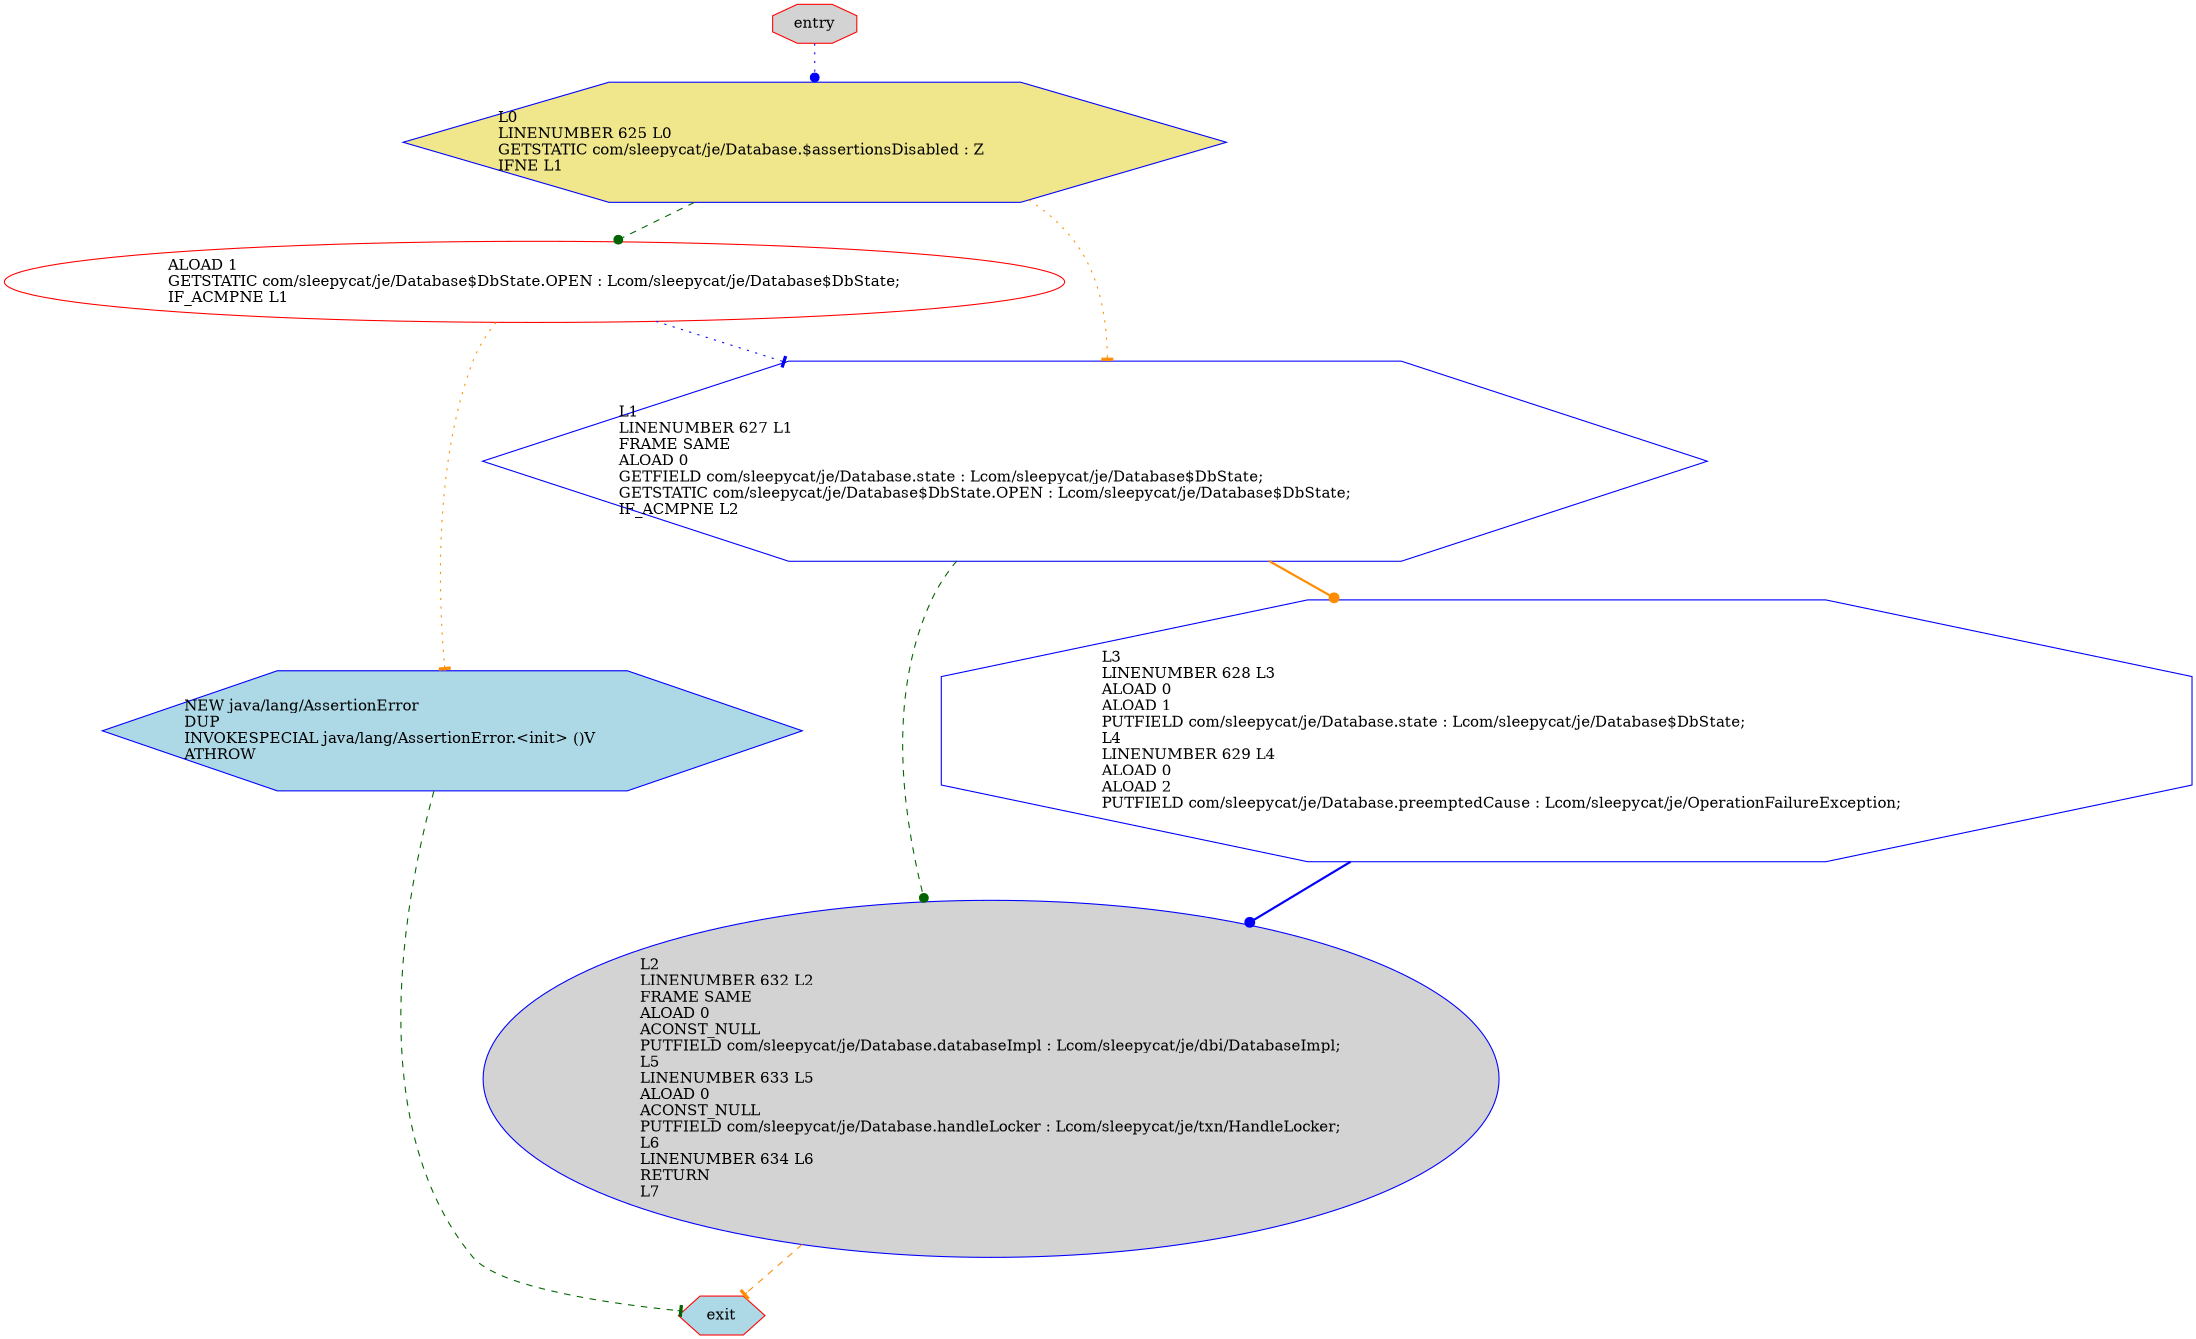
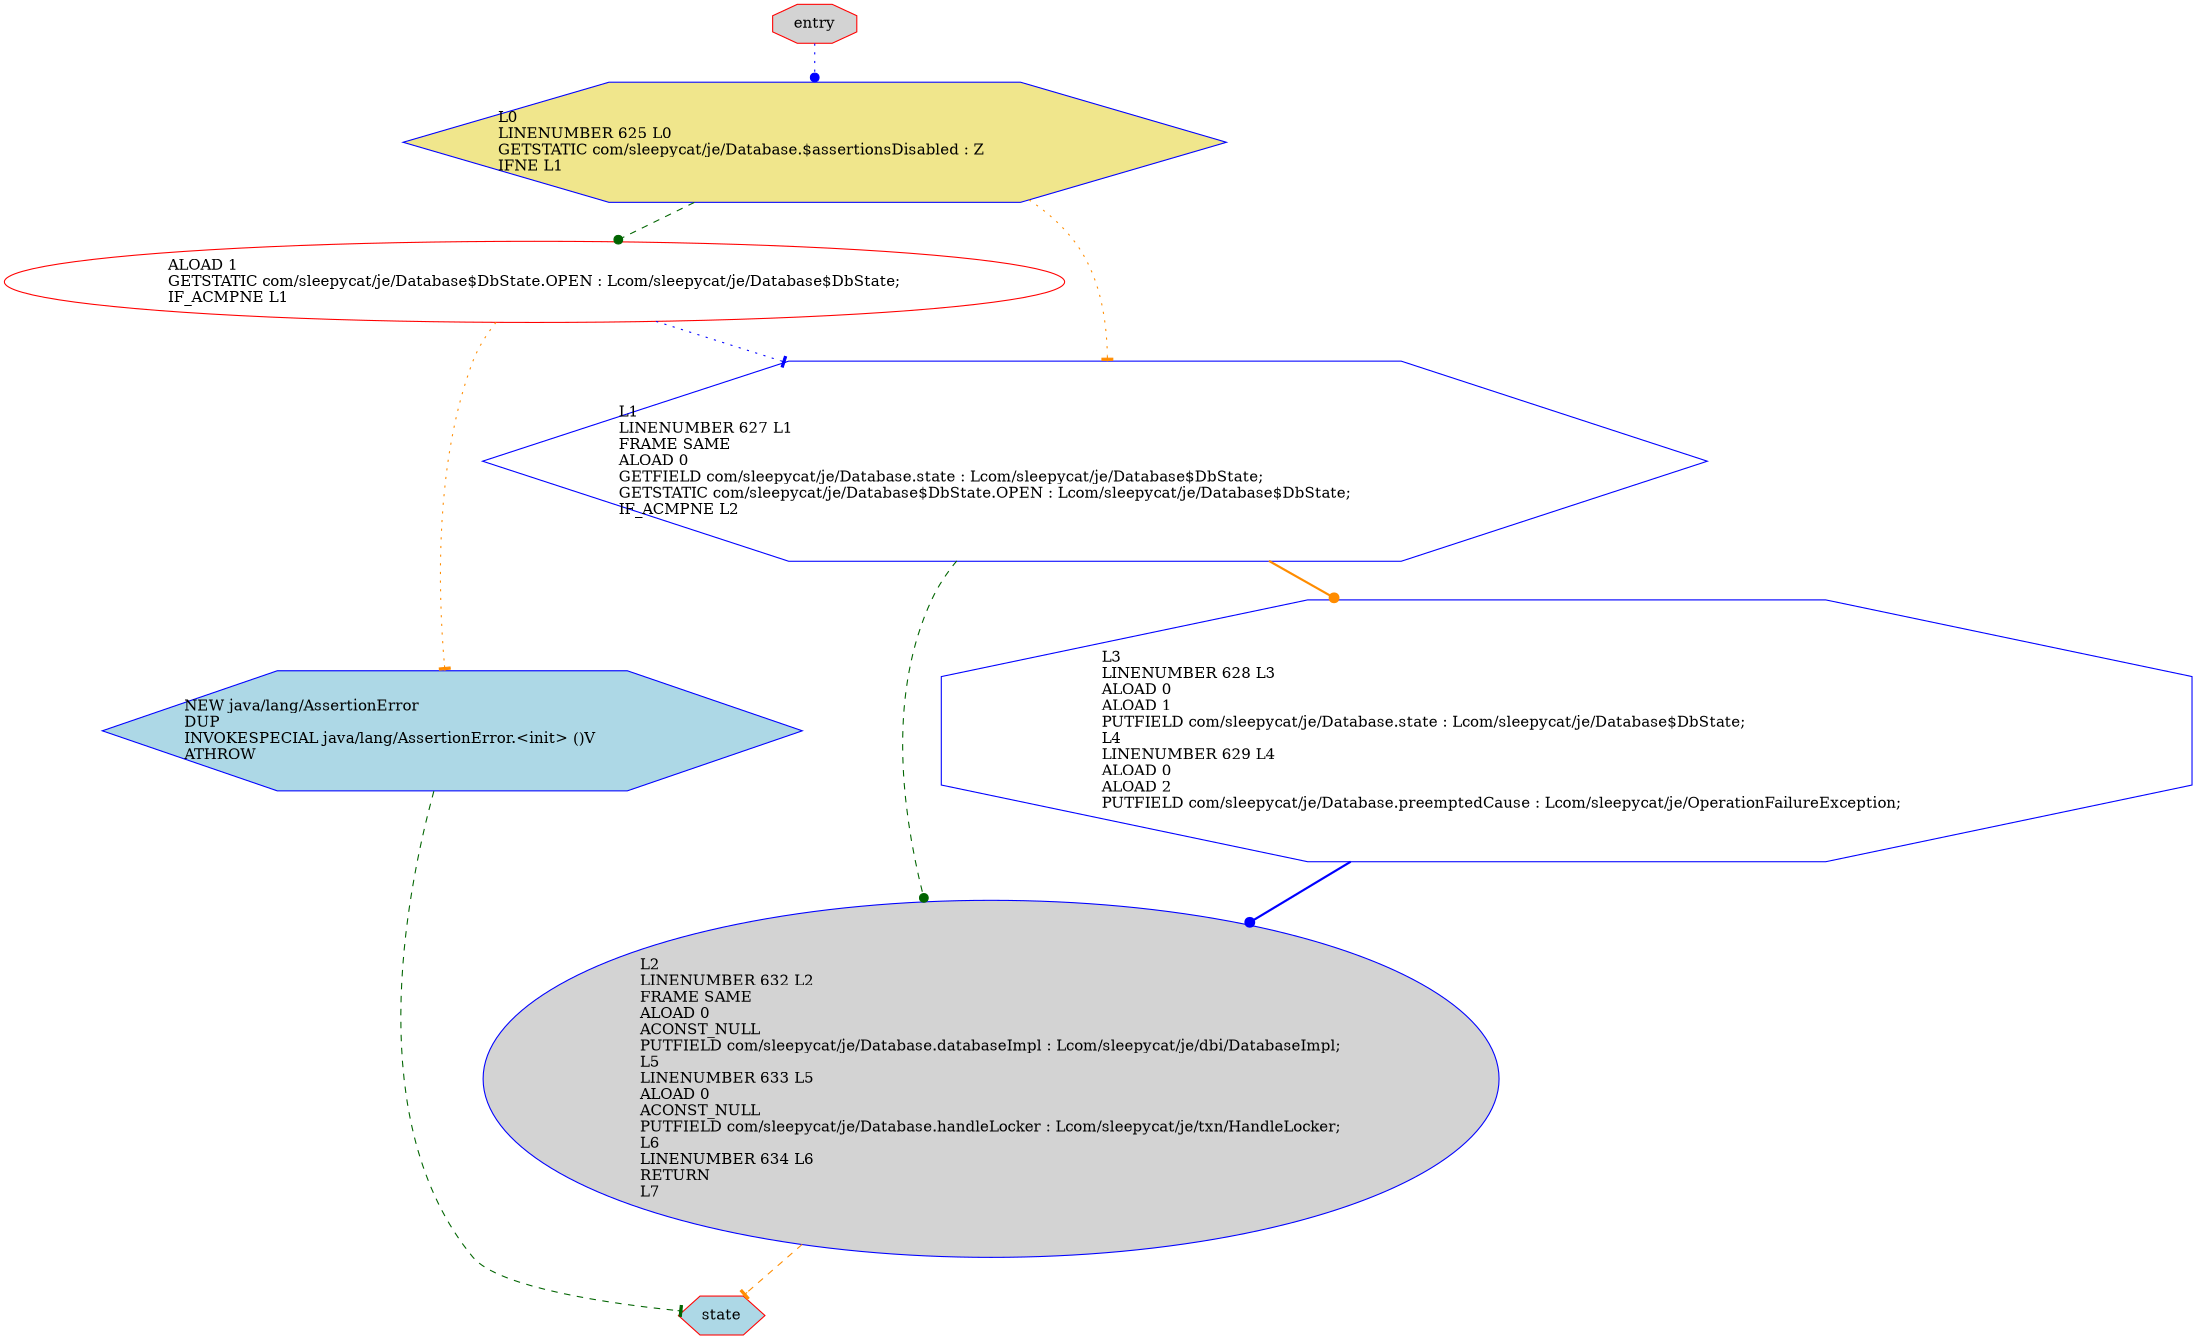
node "exit": label "exit" -> "state"
